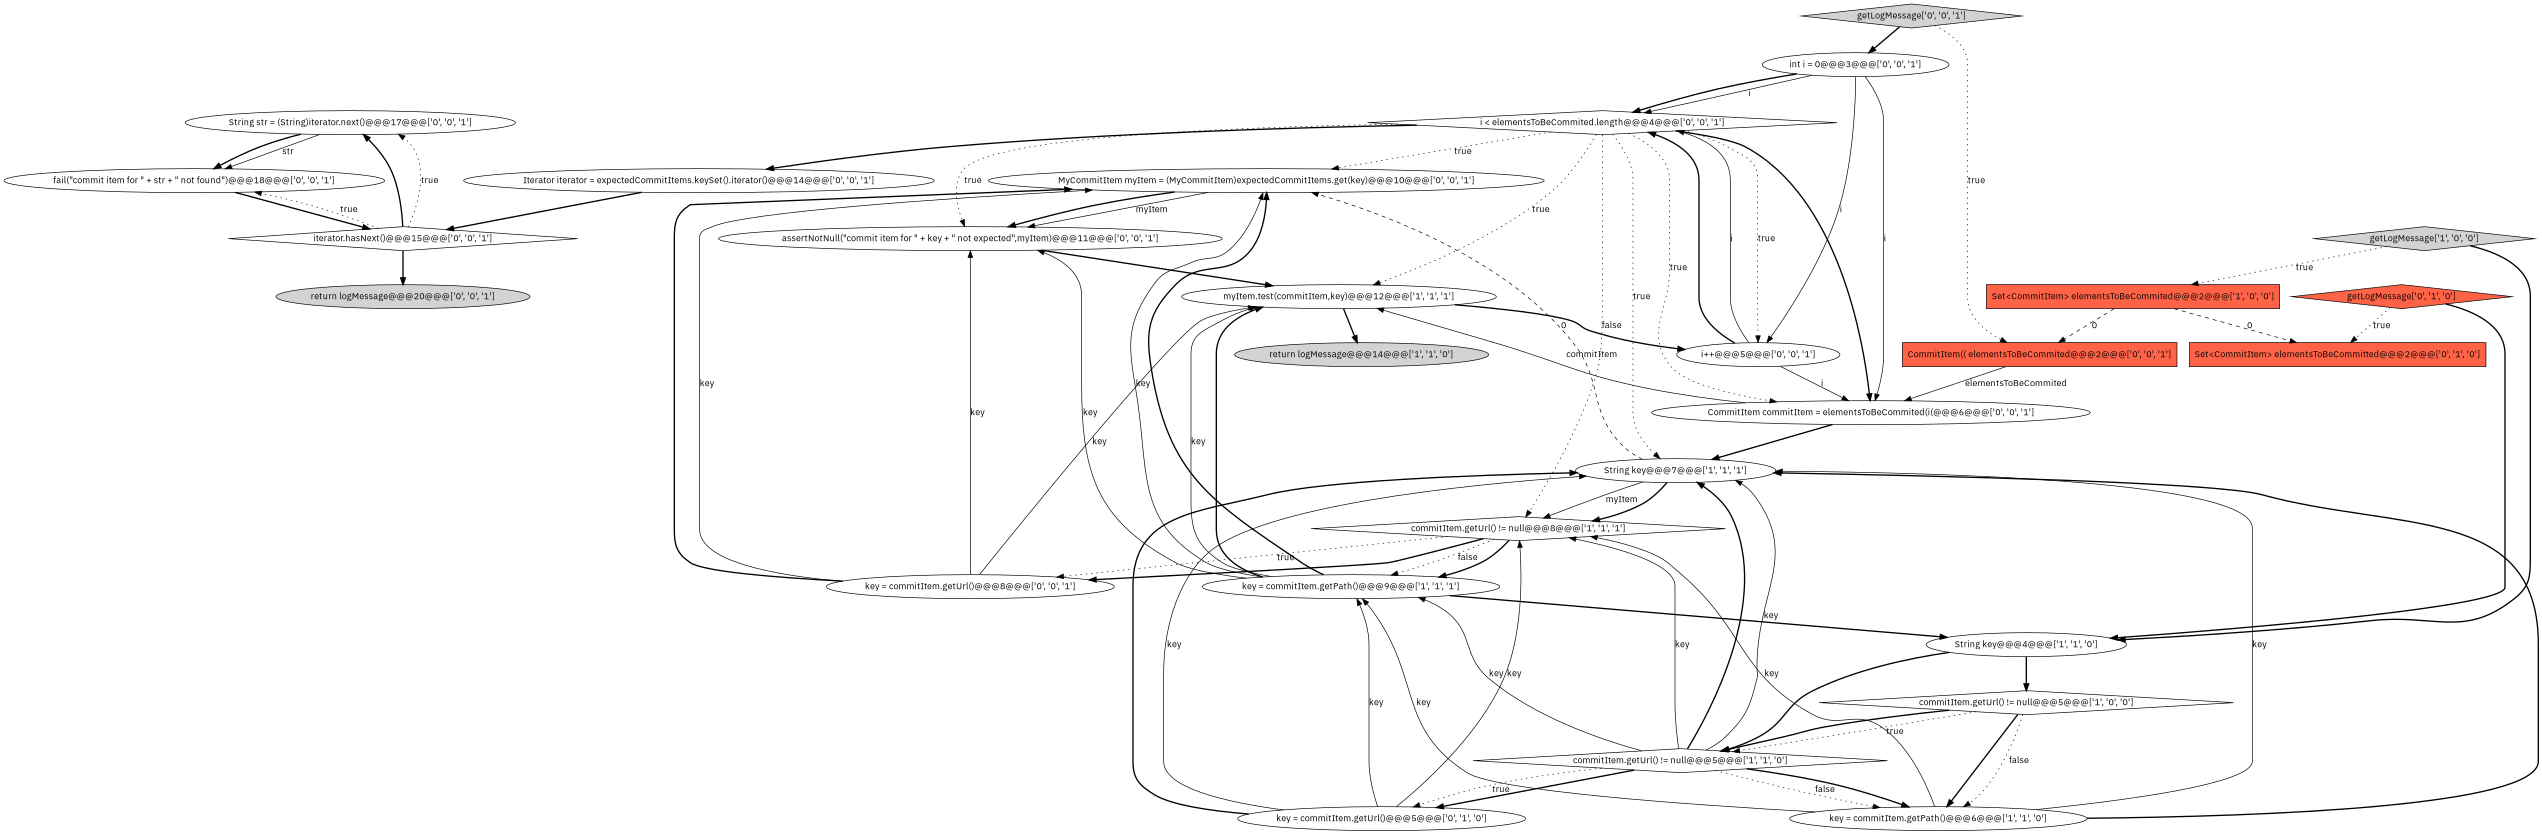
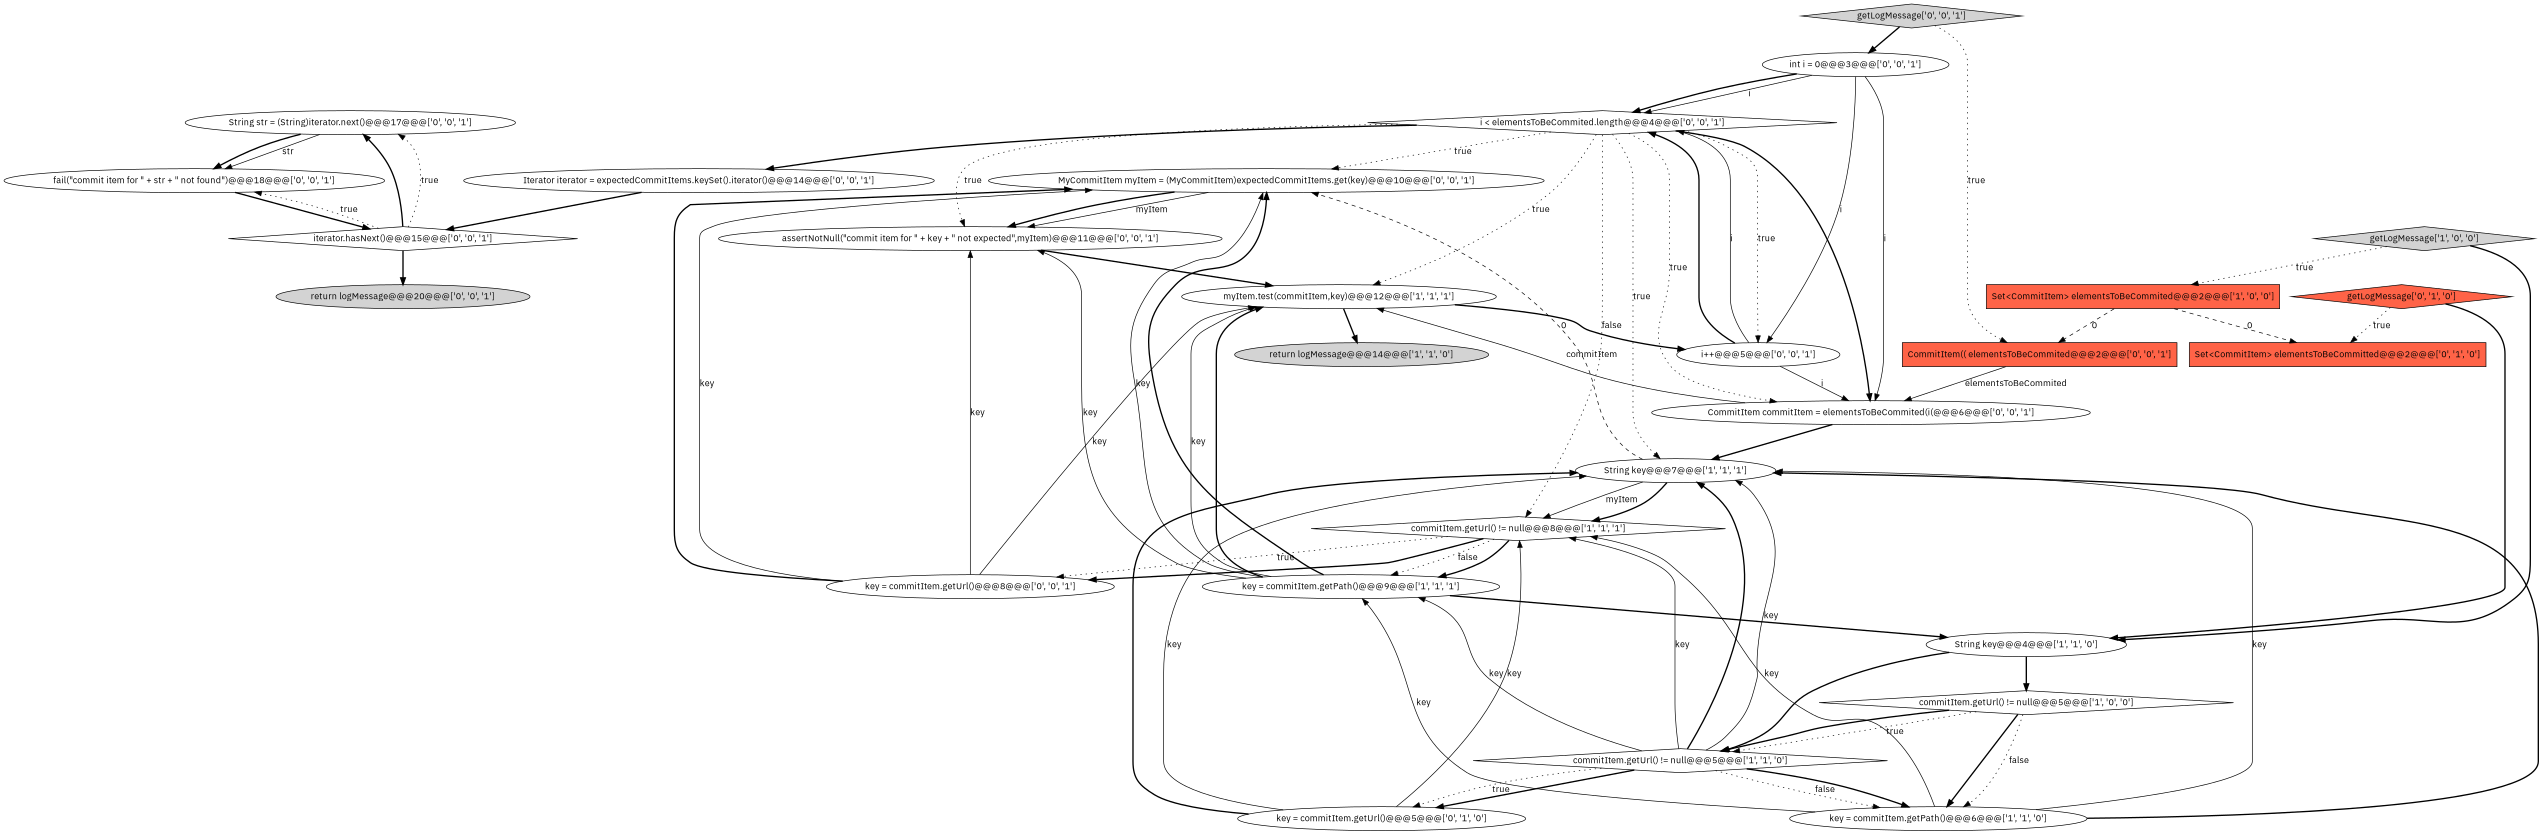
edge "key = commitItem.getUrl()@@@5@@@['0', '1', '0']" -> "key = commitItem.getPath()@@@9@@@['1', '1', '1']": removed, label "key"
